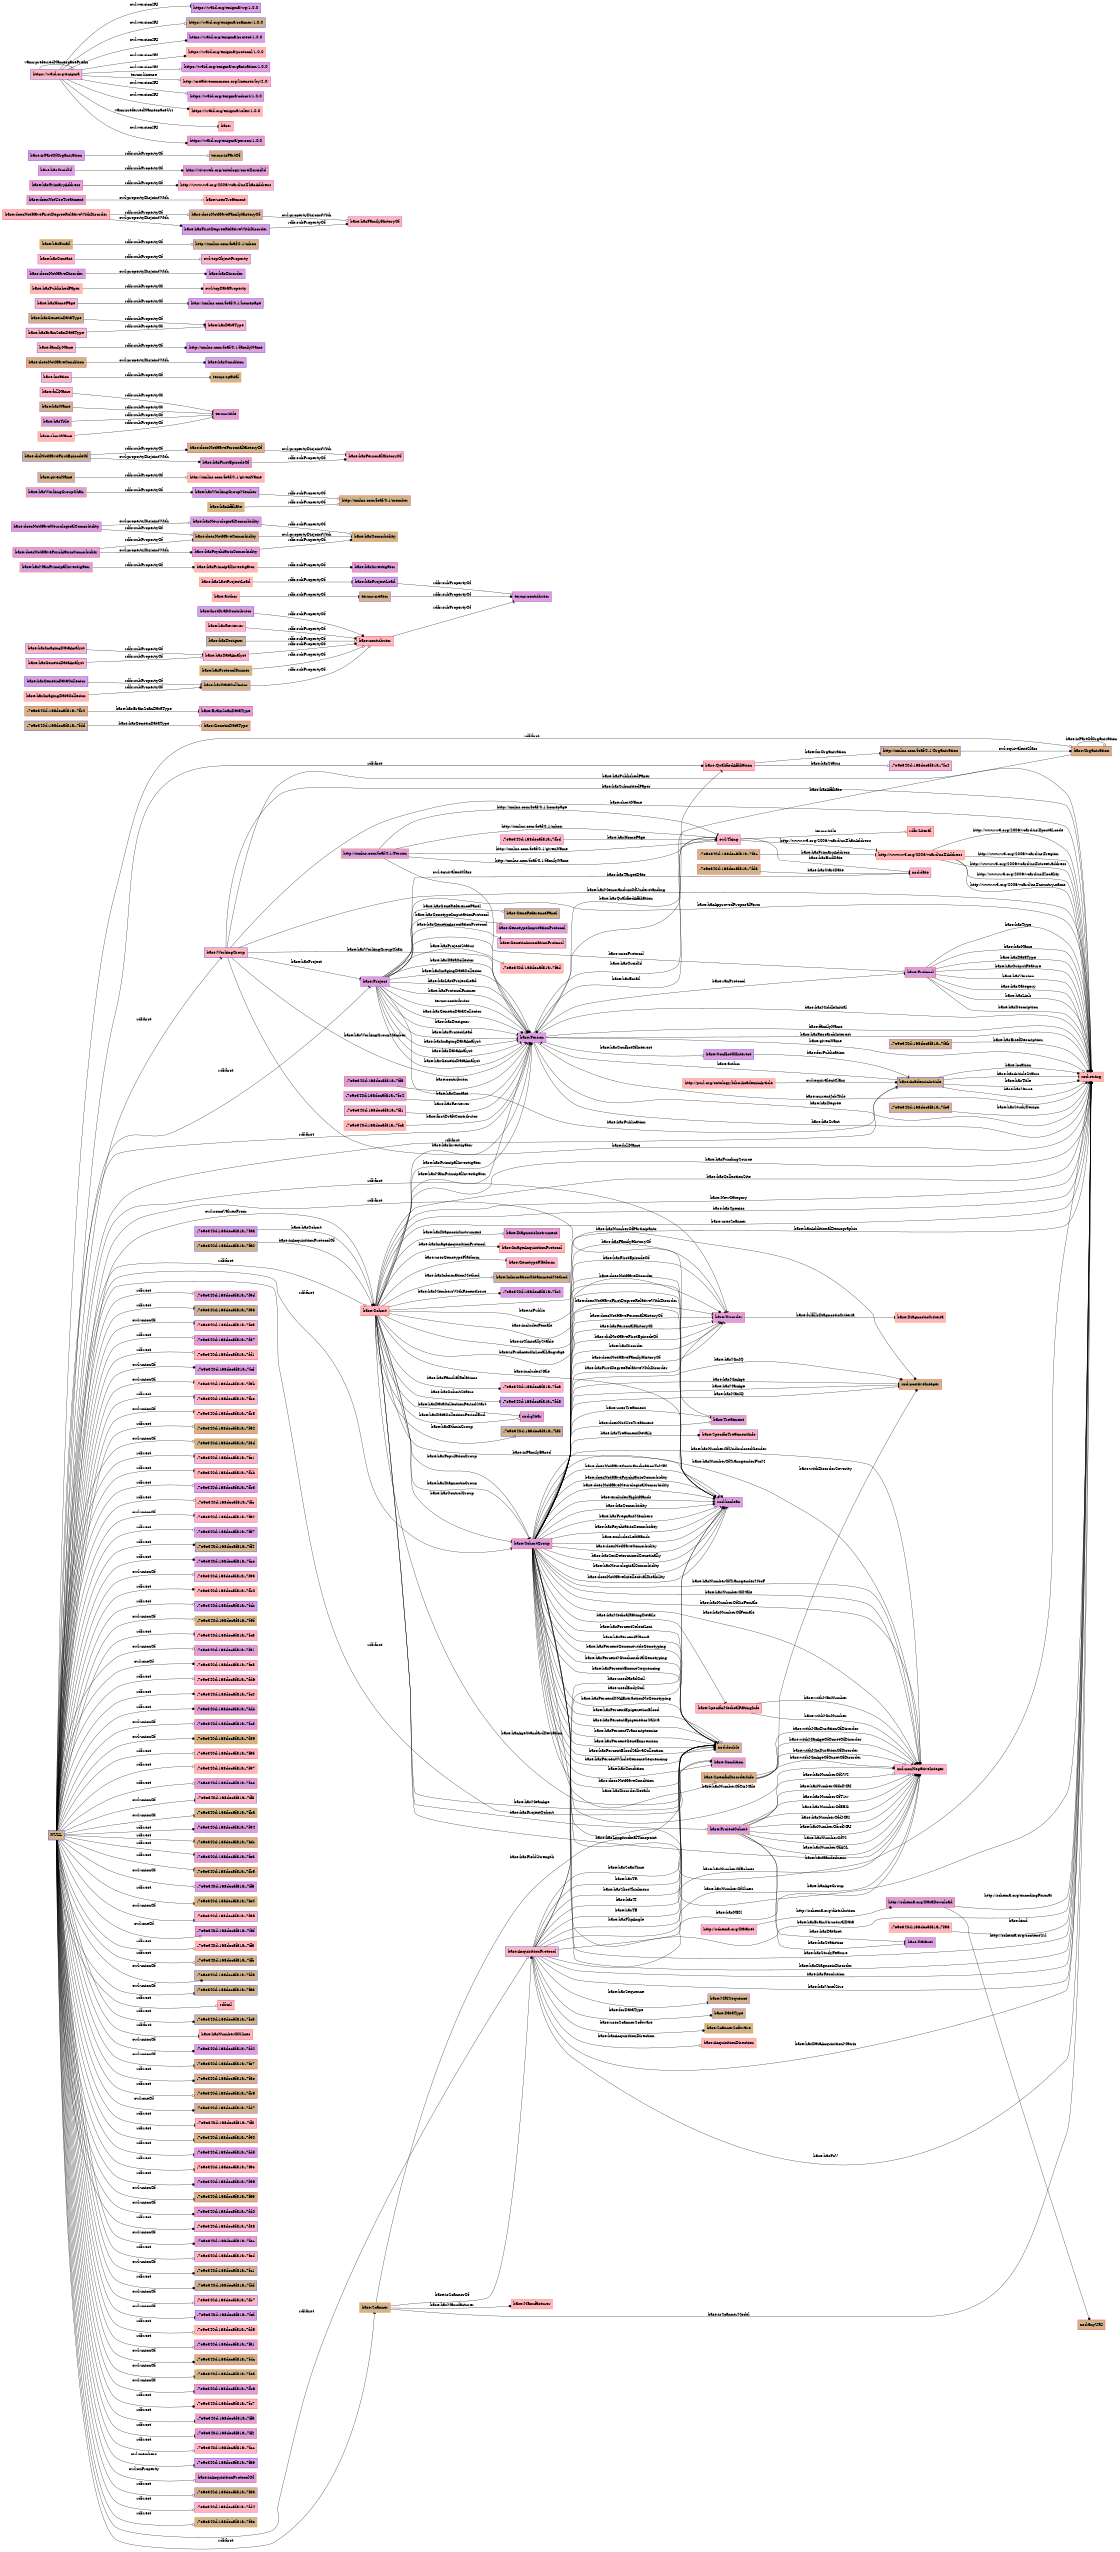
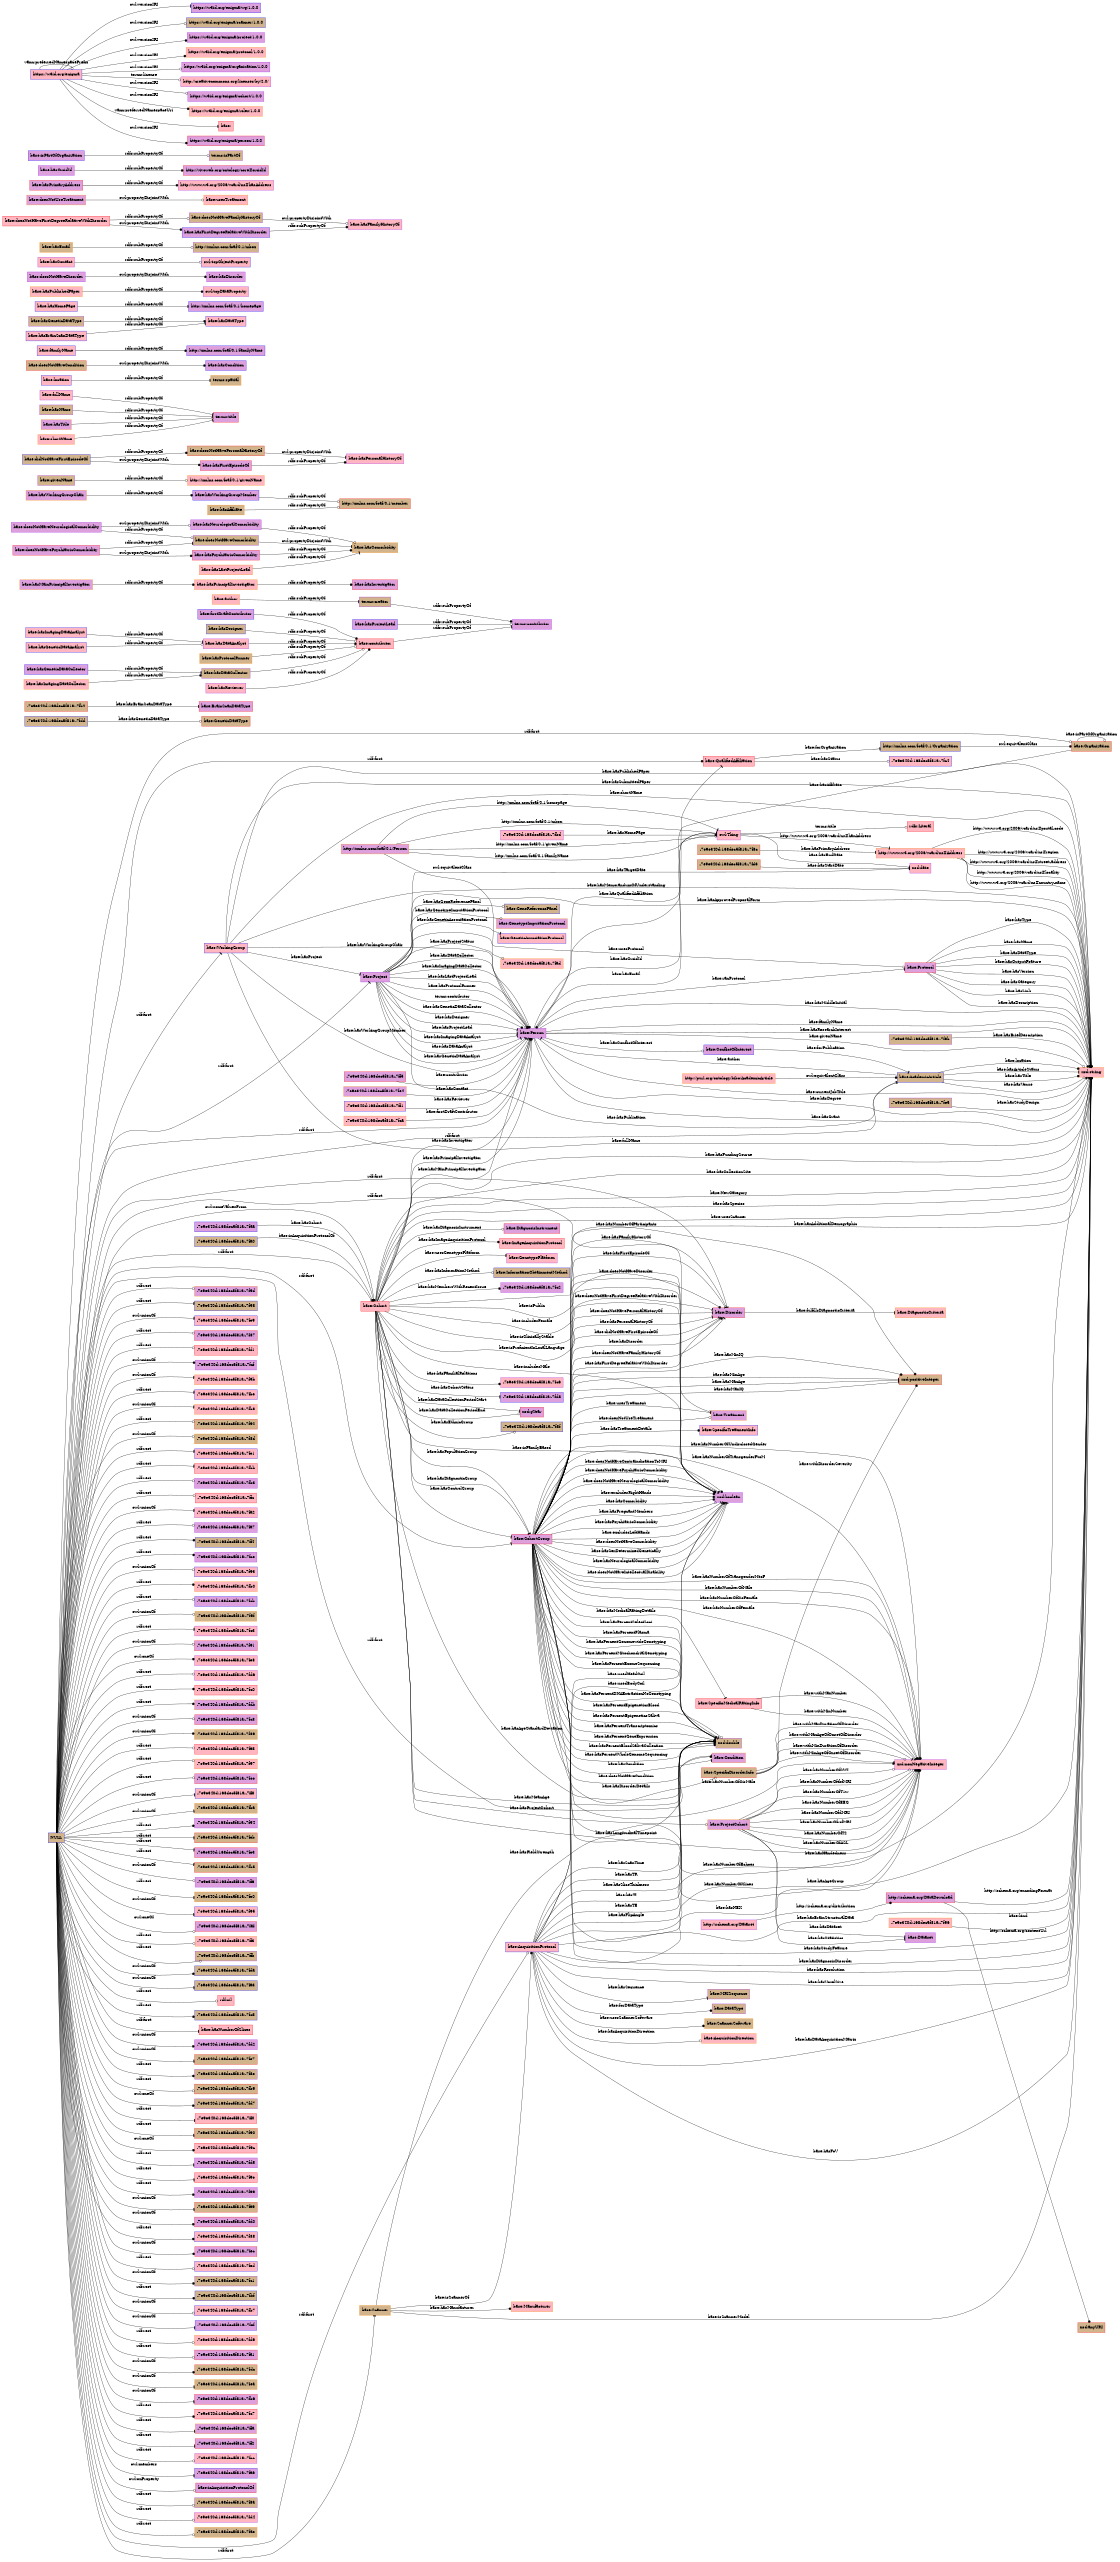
edge "base:hasLastProjectLead" -> "base:hasProjectLead": now "base:hasLastProjectLead" -> "base:hasComorbidity"
node "-7e9e340d:168dec5f81a:-7f9c": added
